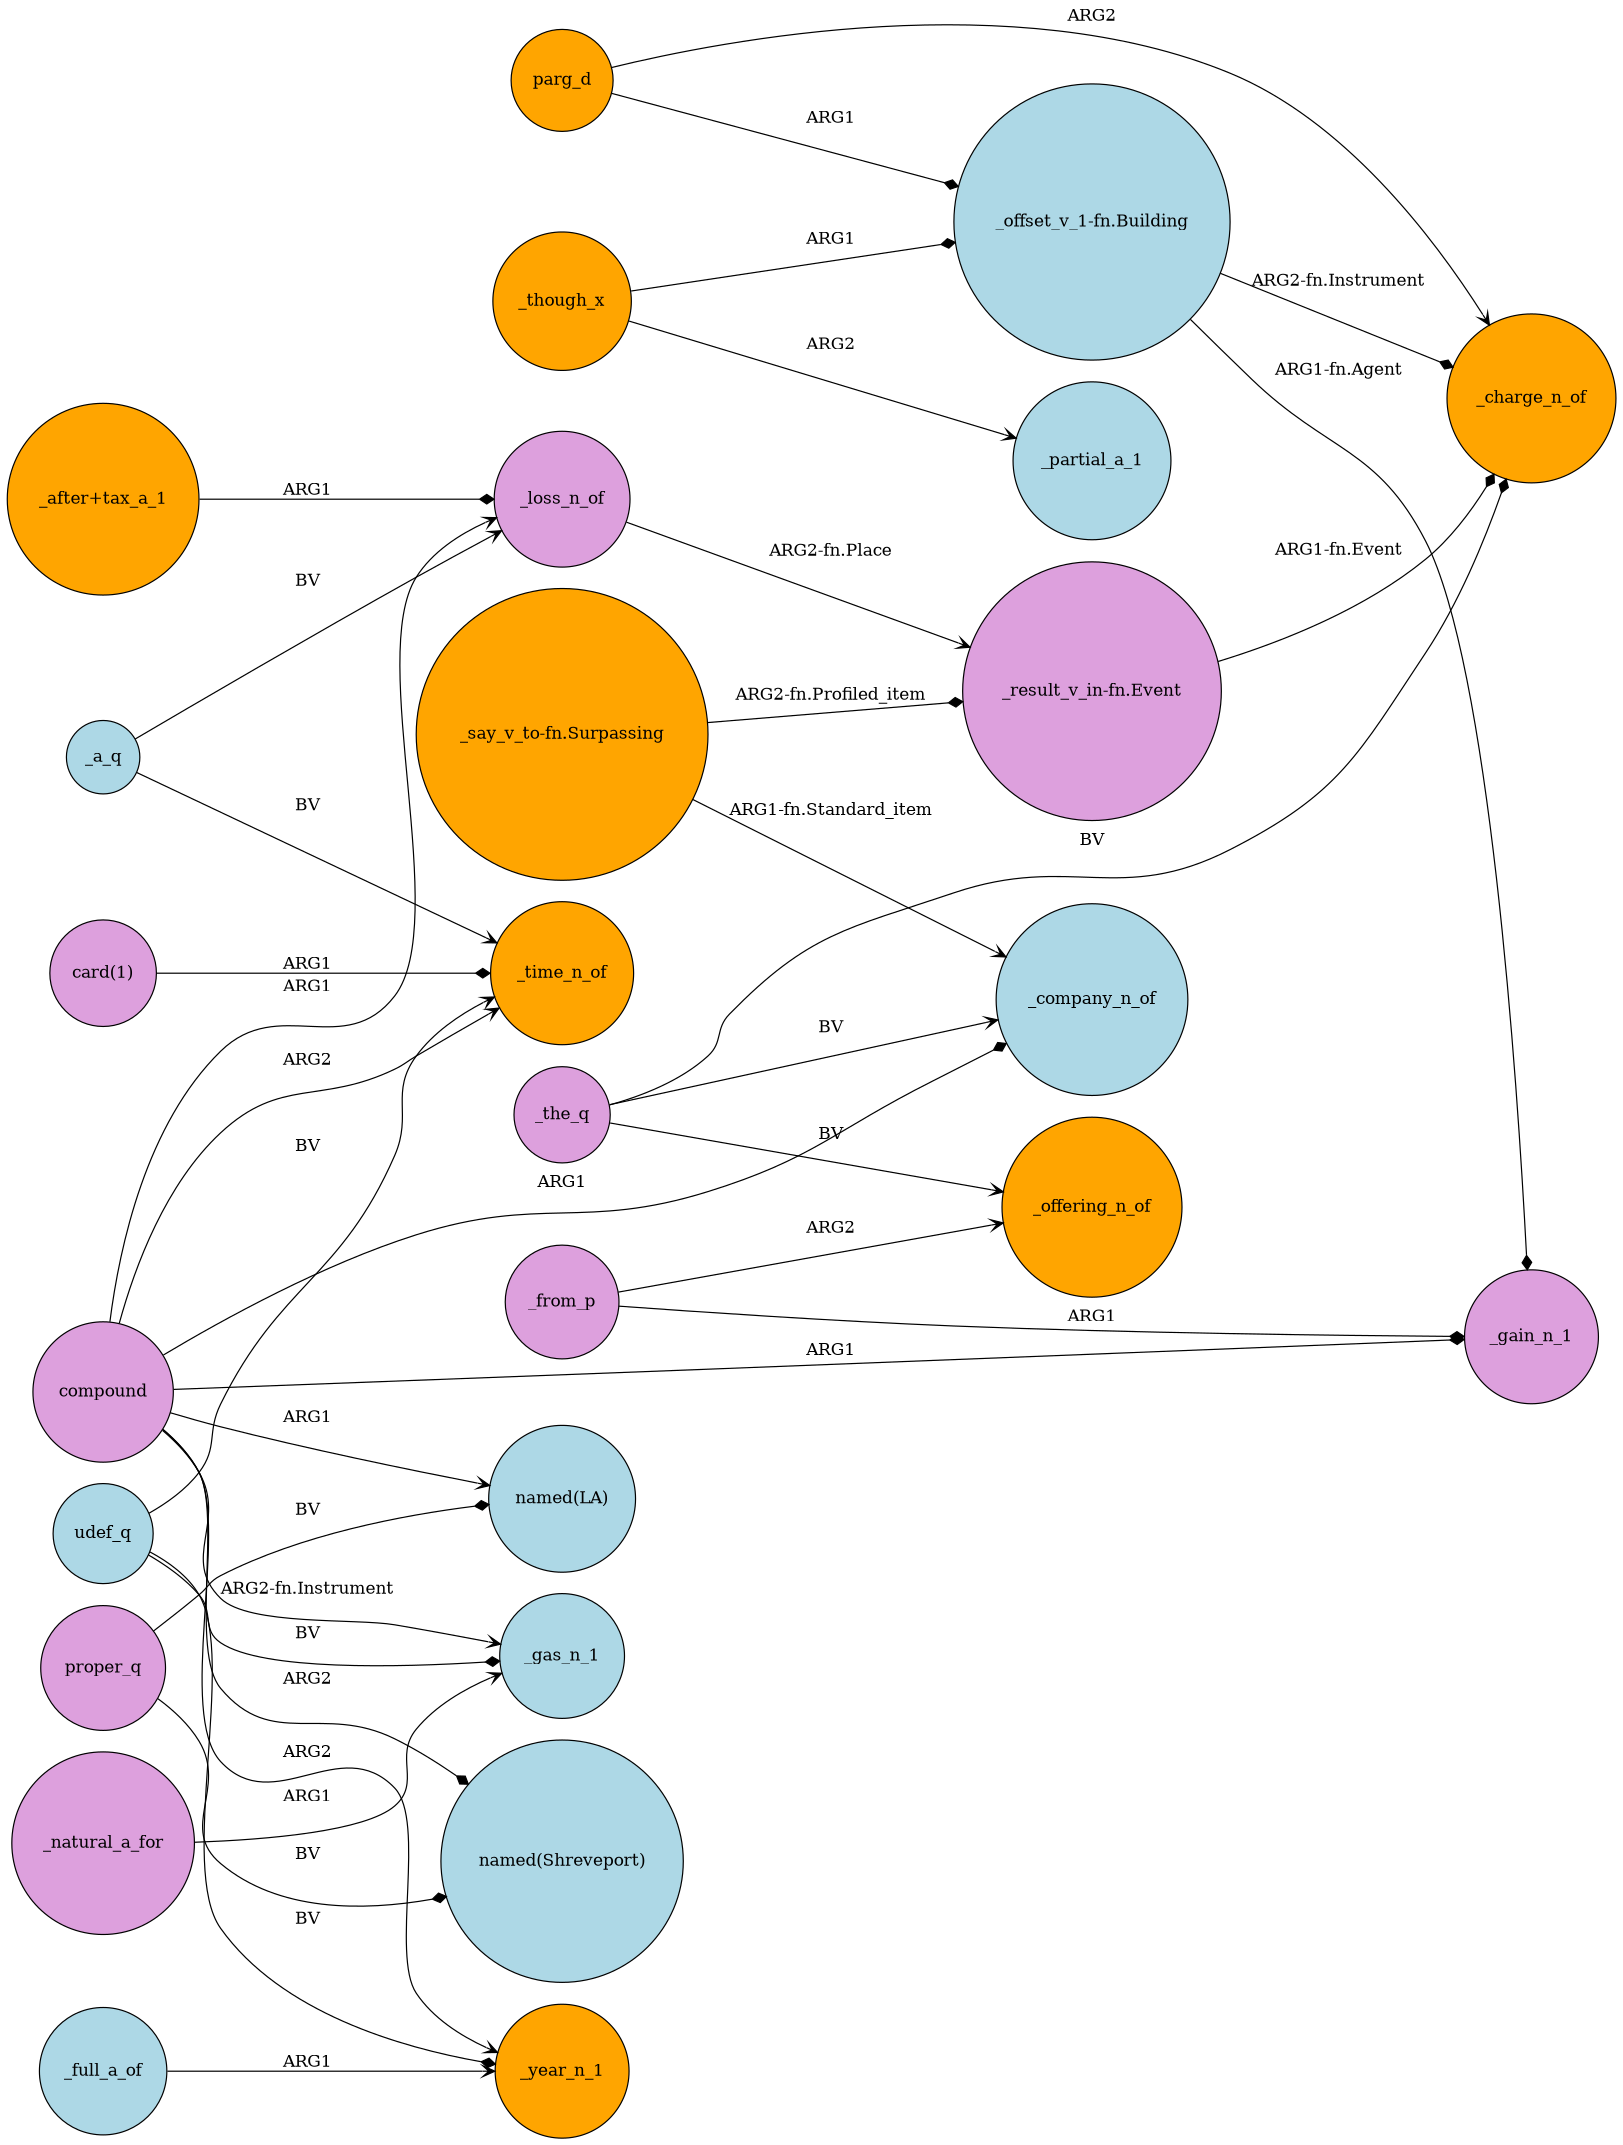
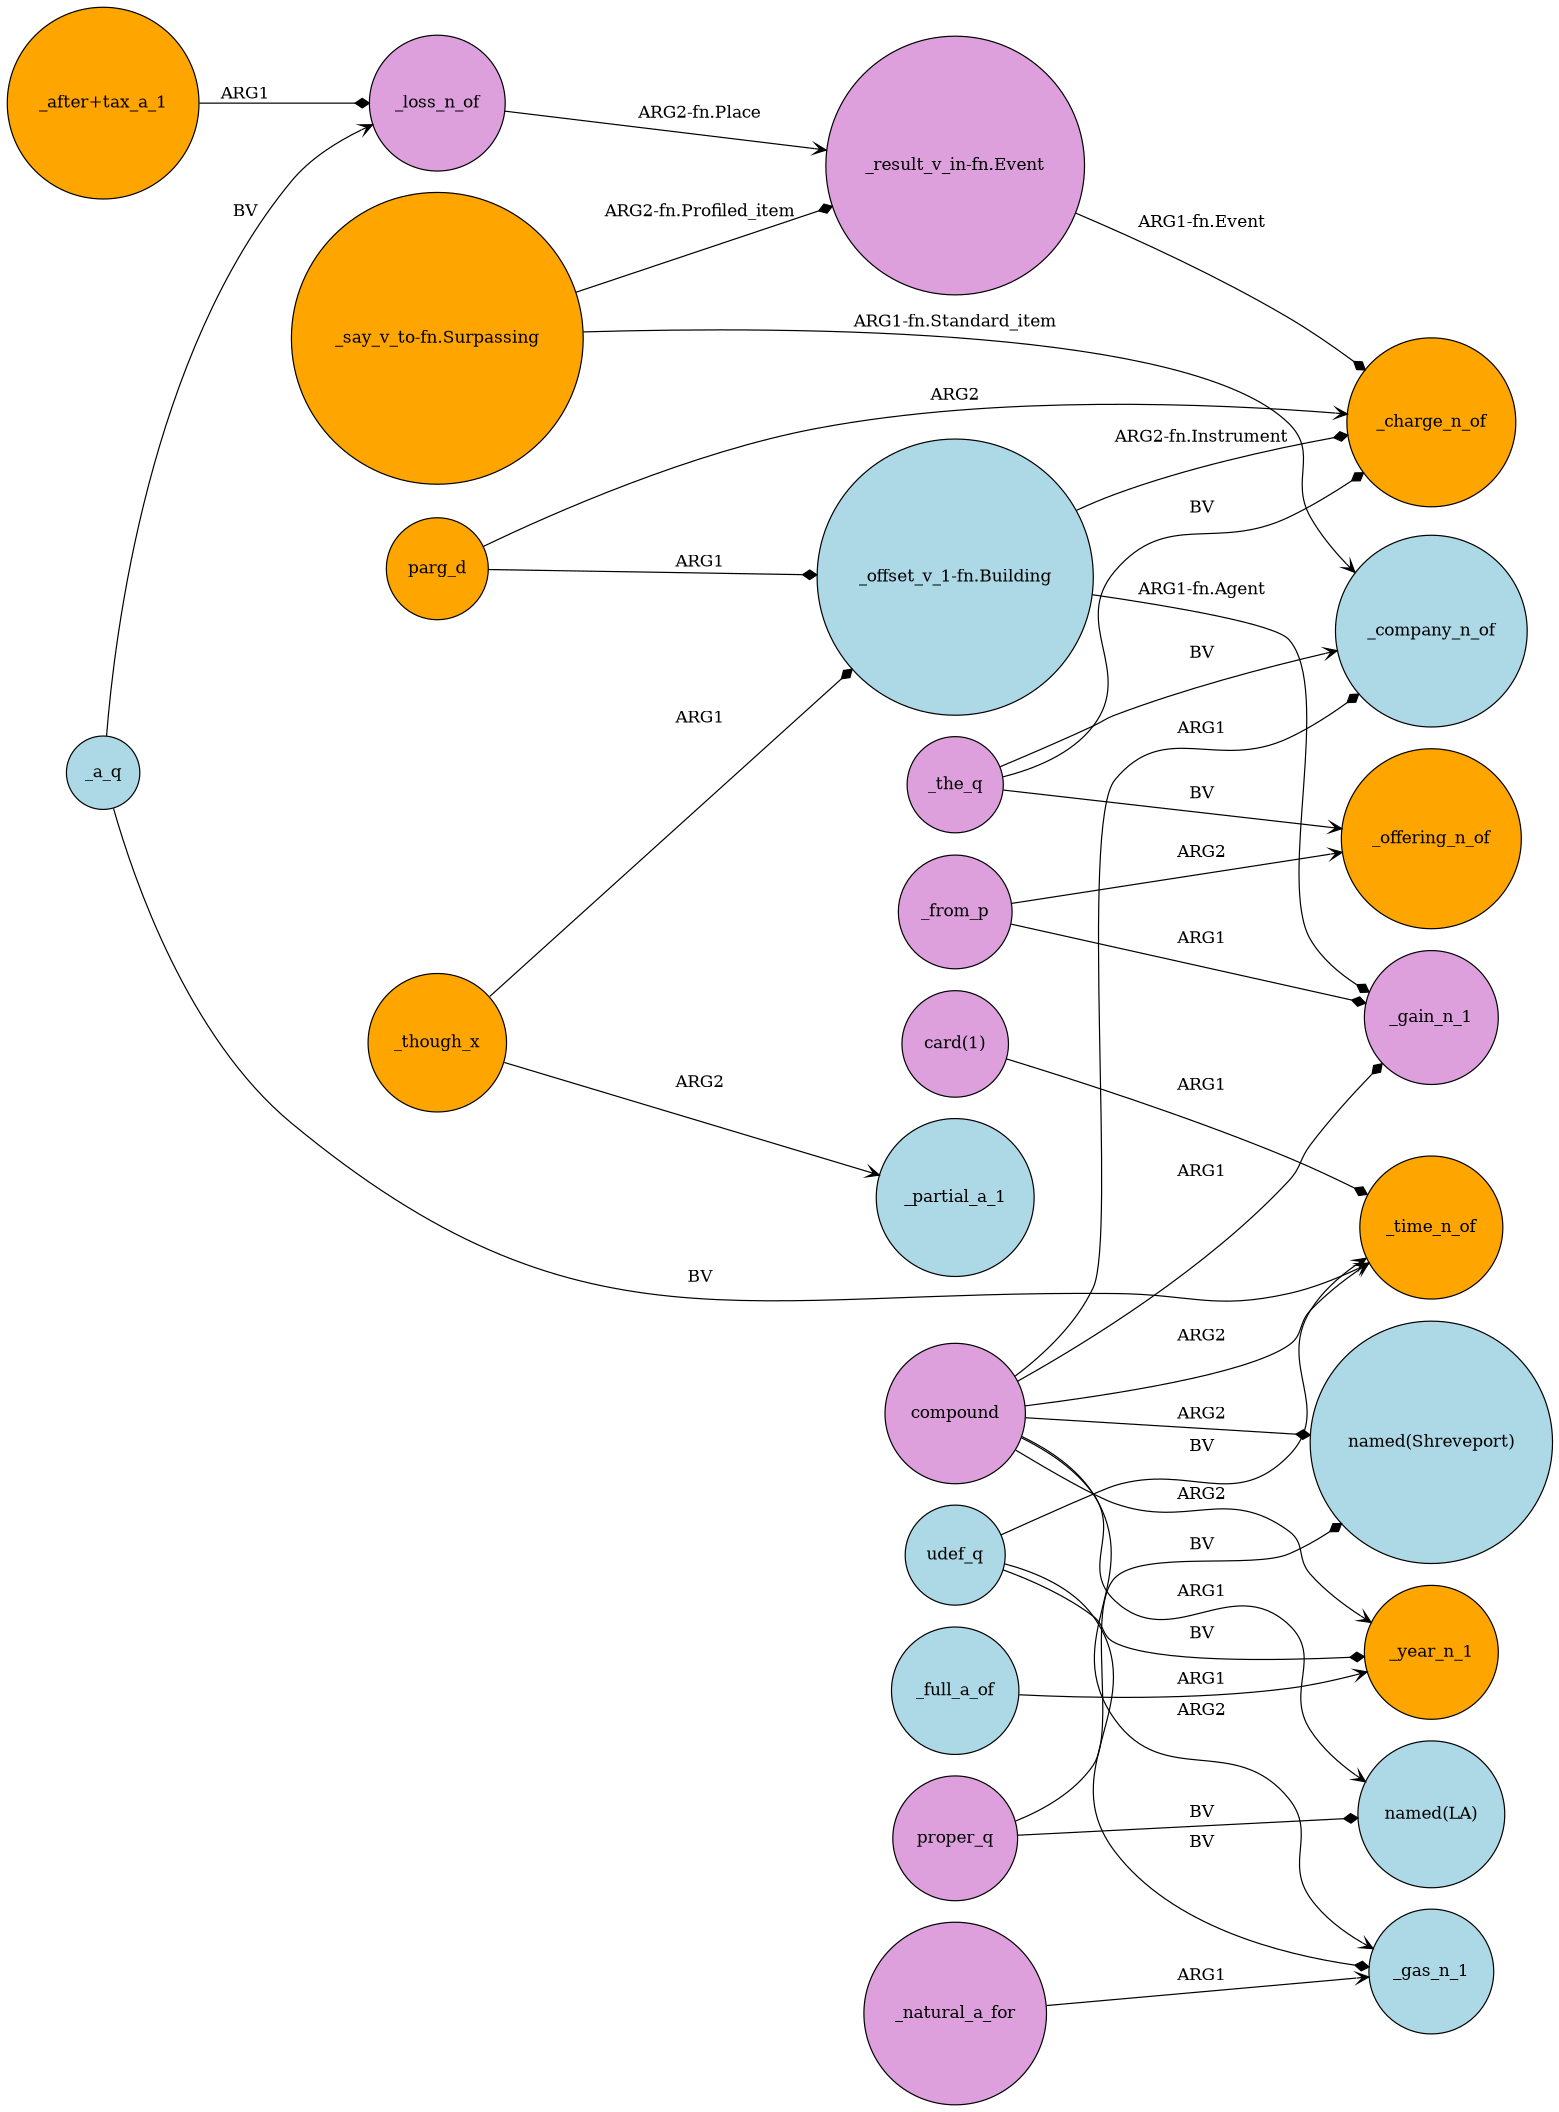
edge "compound" -> "_loss_n_of": removed, label "ARG1"
edge "compound" -> "_gas_n_1": label "ARG2-fn.Instrument" -> "ARG2"
